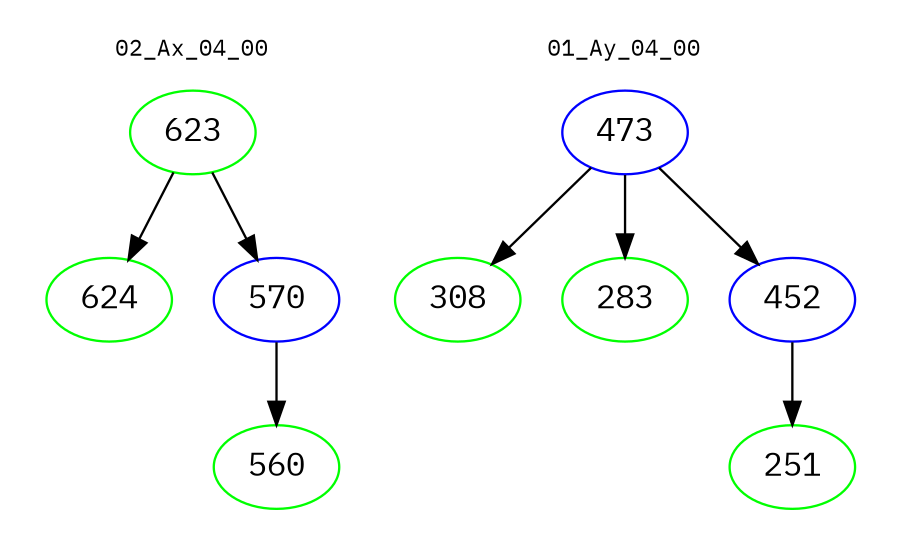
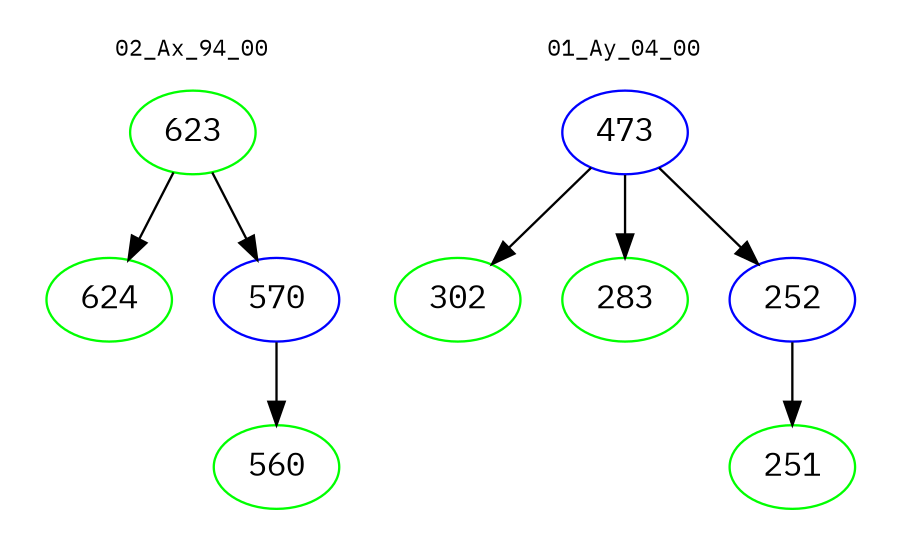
cluster "02_Ax_04_00": label "02_Ax_04_00" -> "02_Ax_94_00"
node "308": label "308" -> "302"
node "452": label "452" -> "252"
